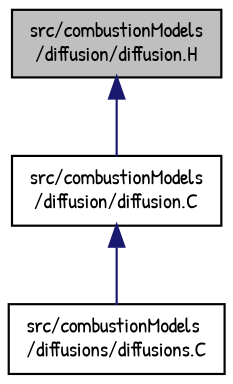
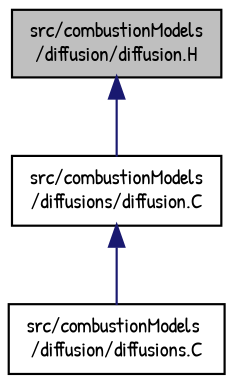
node "src/combustionModels /diffusion/diffusion.C": label "src/combustionModels /diffusion/diffusion.C" -> "src/combustionModels /diffusions/diffusion.C"
node "src/combustionModels /diffusions/diffusions.C": label "src/combustionModels /diffusions/diffusions.C" -> "src/combustionModels /diffusion/diffusions.C"
